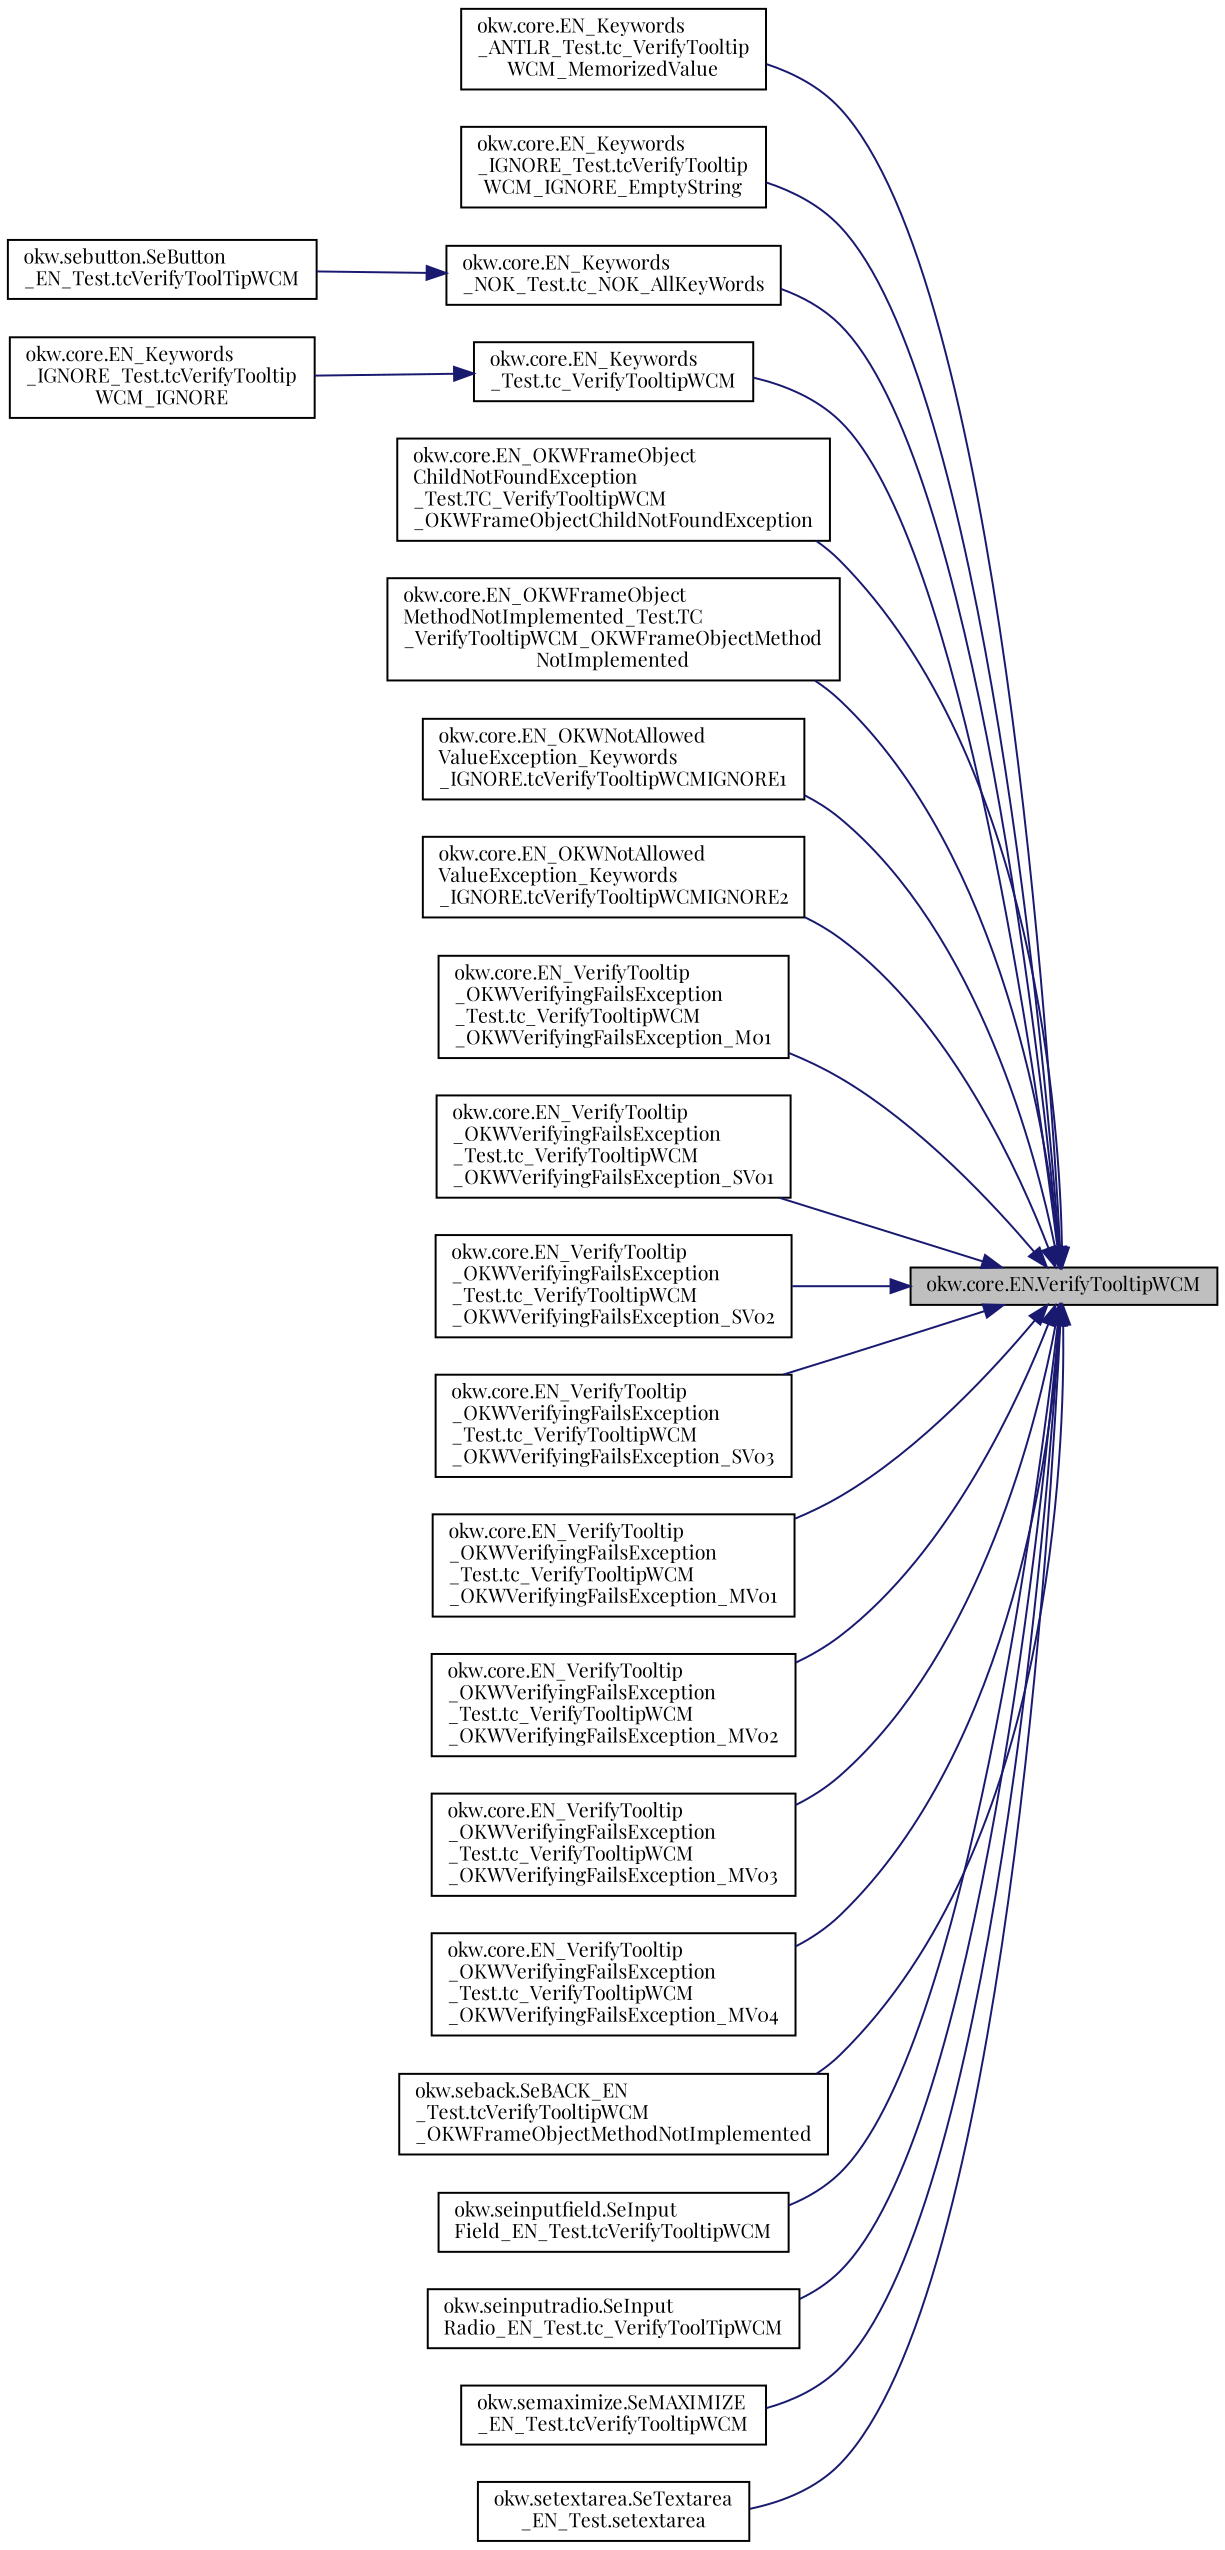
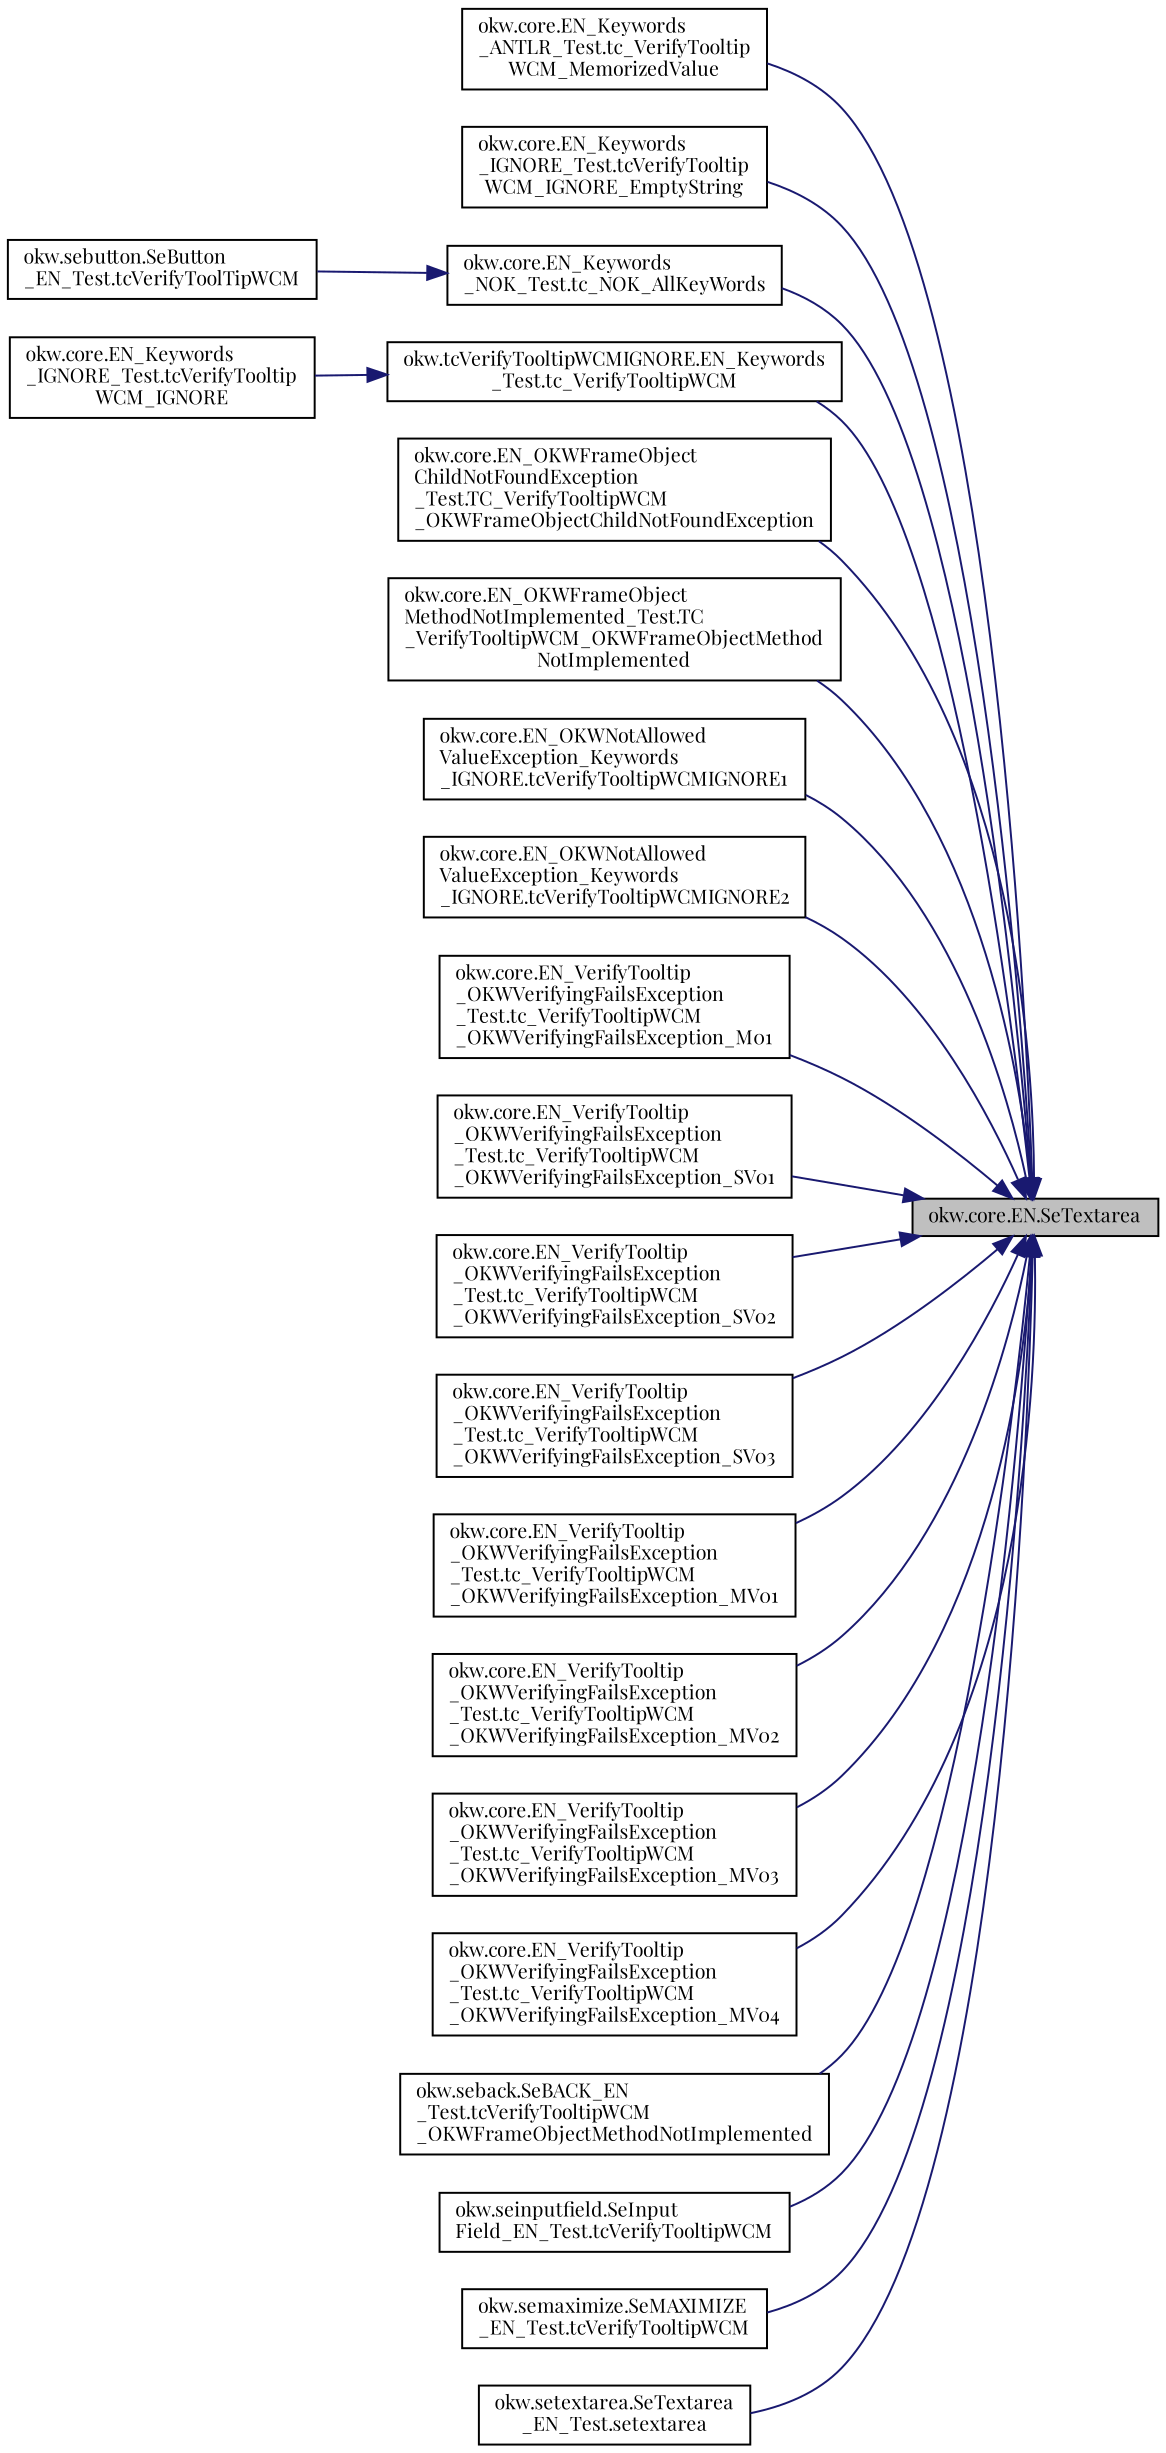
node "okw.core.EN_Keywords _Test.tc_VerifyTooltipWCM": label "okw.core.EN_Keywords _Test.tc_VerifyTooltipWCM" -> "okw.tcVerifyTooltipWCMIGNORE.EN_Keywords _Test.tc_VerifyTooltipWCM"
node "okw.core.EN.VerifyTooltipWCM": label "okw.core.EN.VerifyTooltipWCM" -> "okw.core.EN.SeTextarea"
node "okw.seinputradio.SeInput Radio_EN_Test.tc_VerifyToolTipWCM": removed
